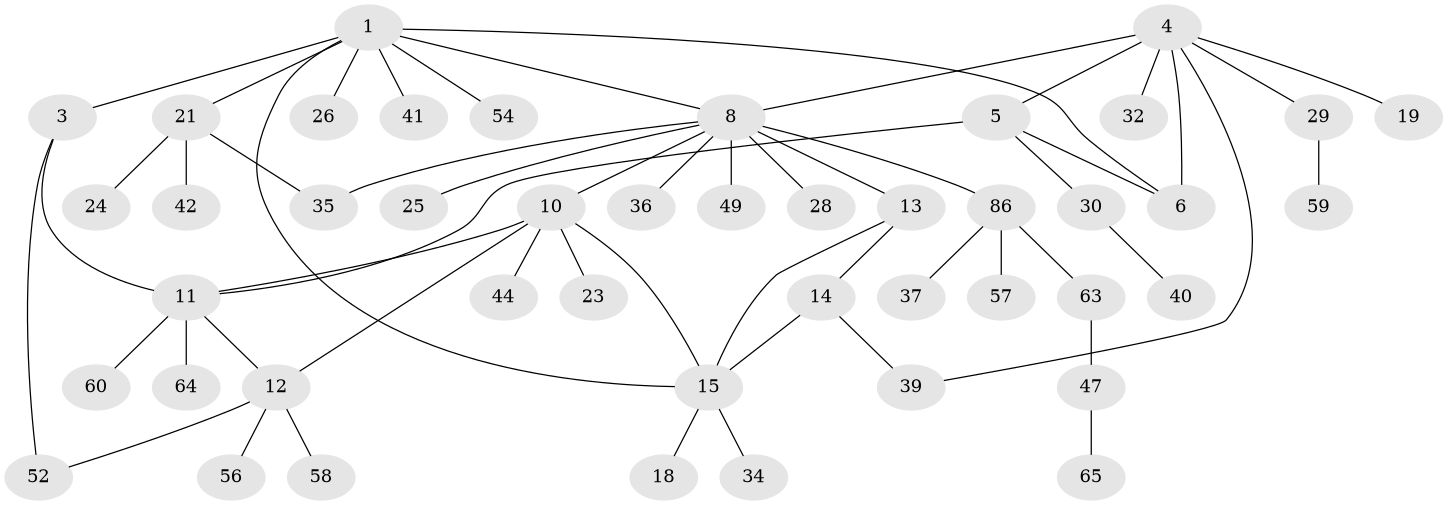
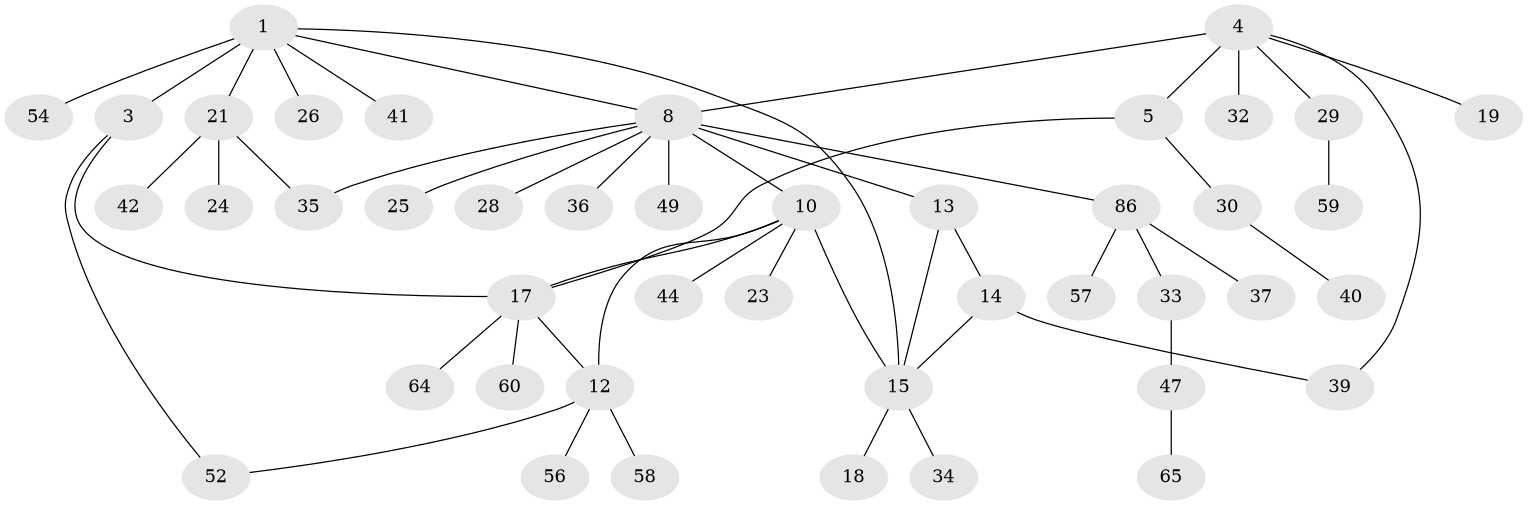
node "6": removed
node "11": label "11" -> "17"
node "63": label "63" -> "33"
